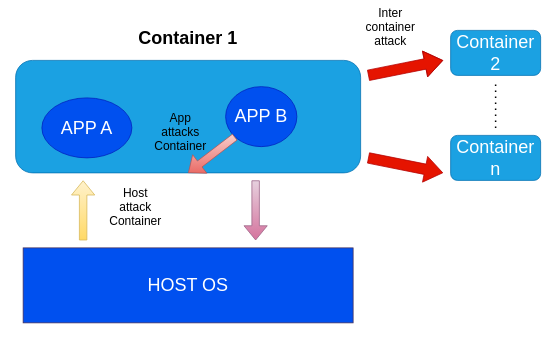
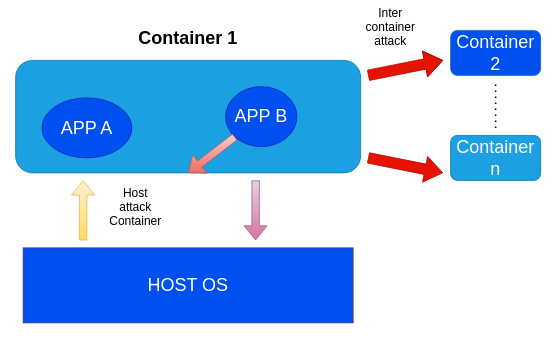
node "Container 2": fillcolor #1ba1e2 -> #0050ef
node "App attacks Container": removed
